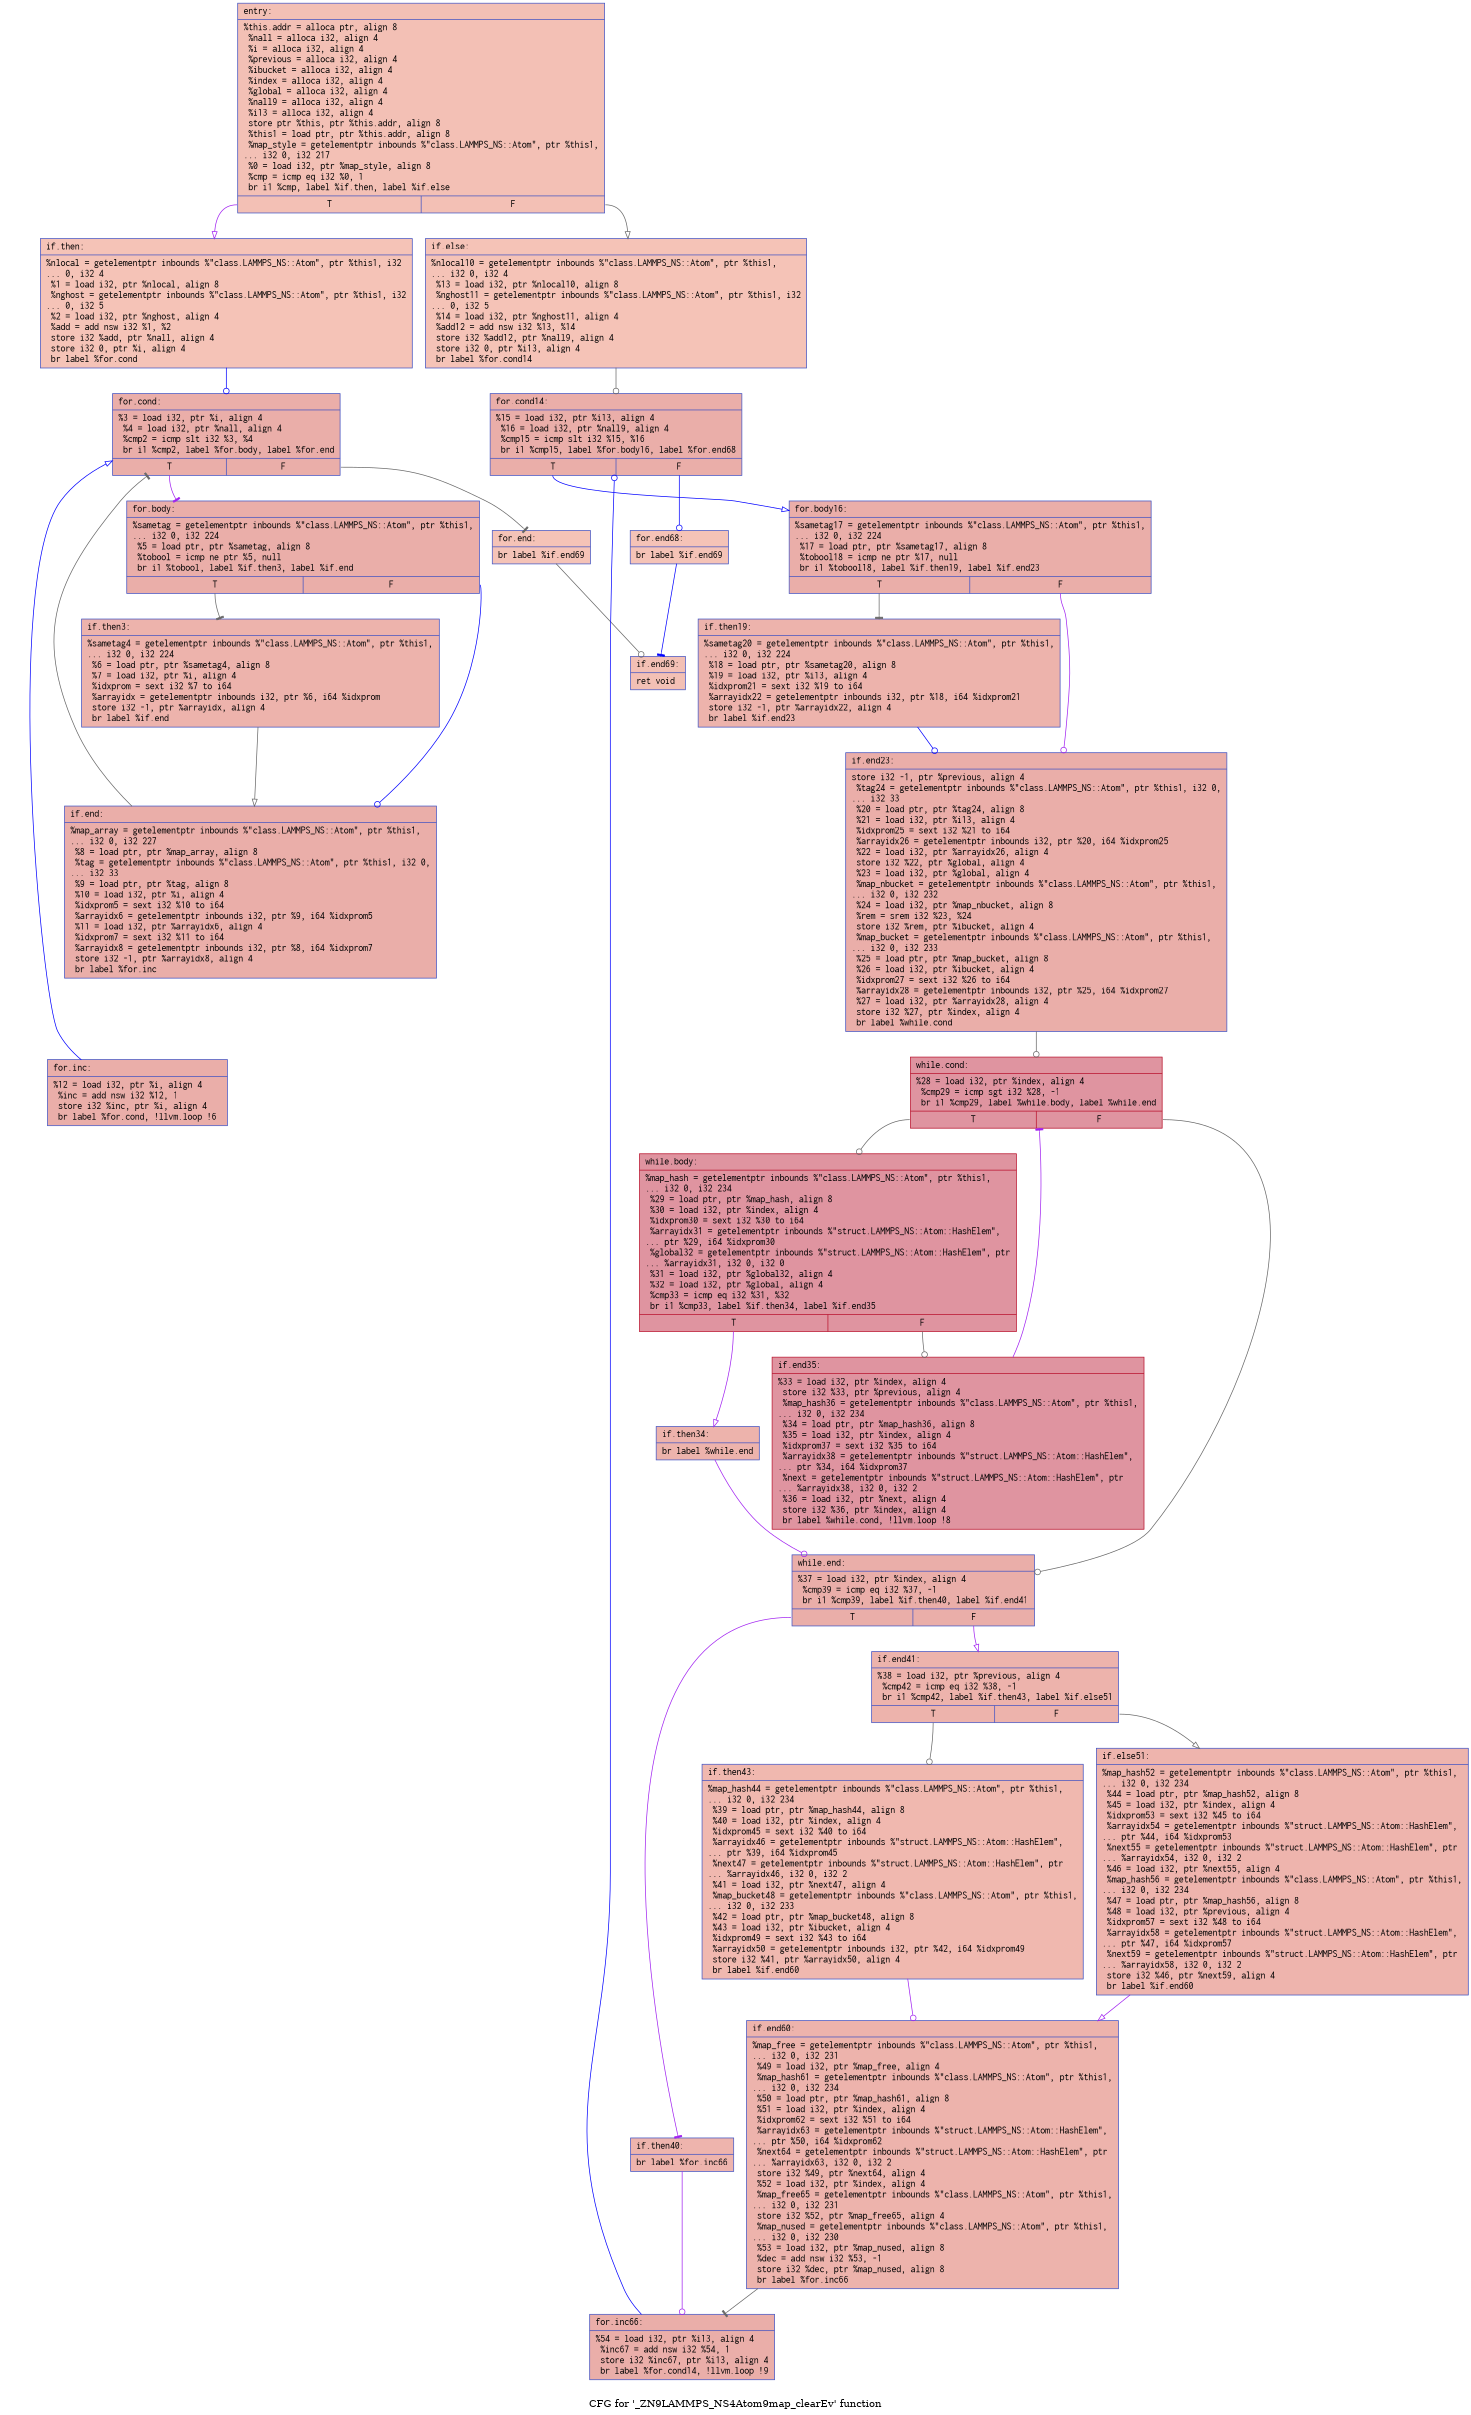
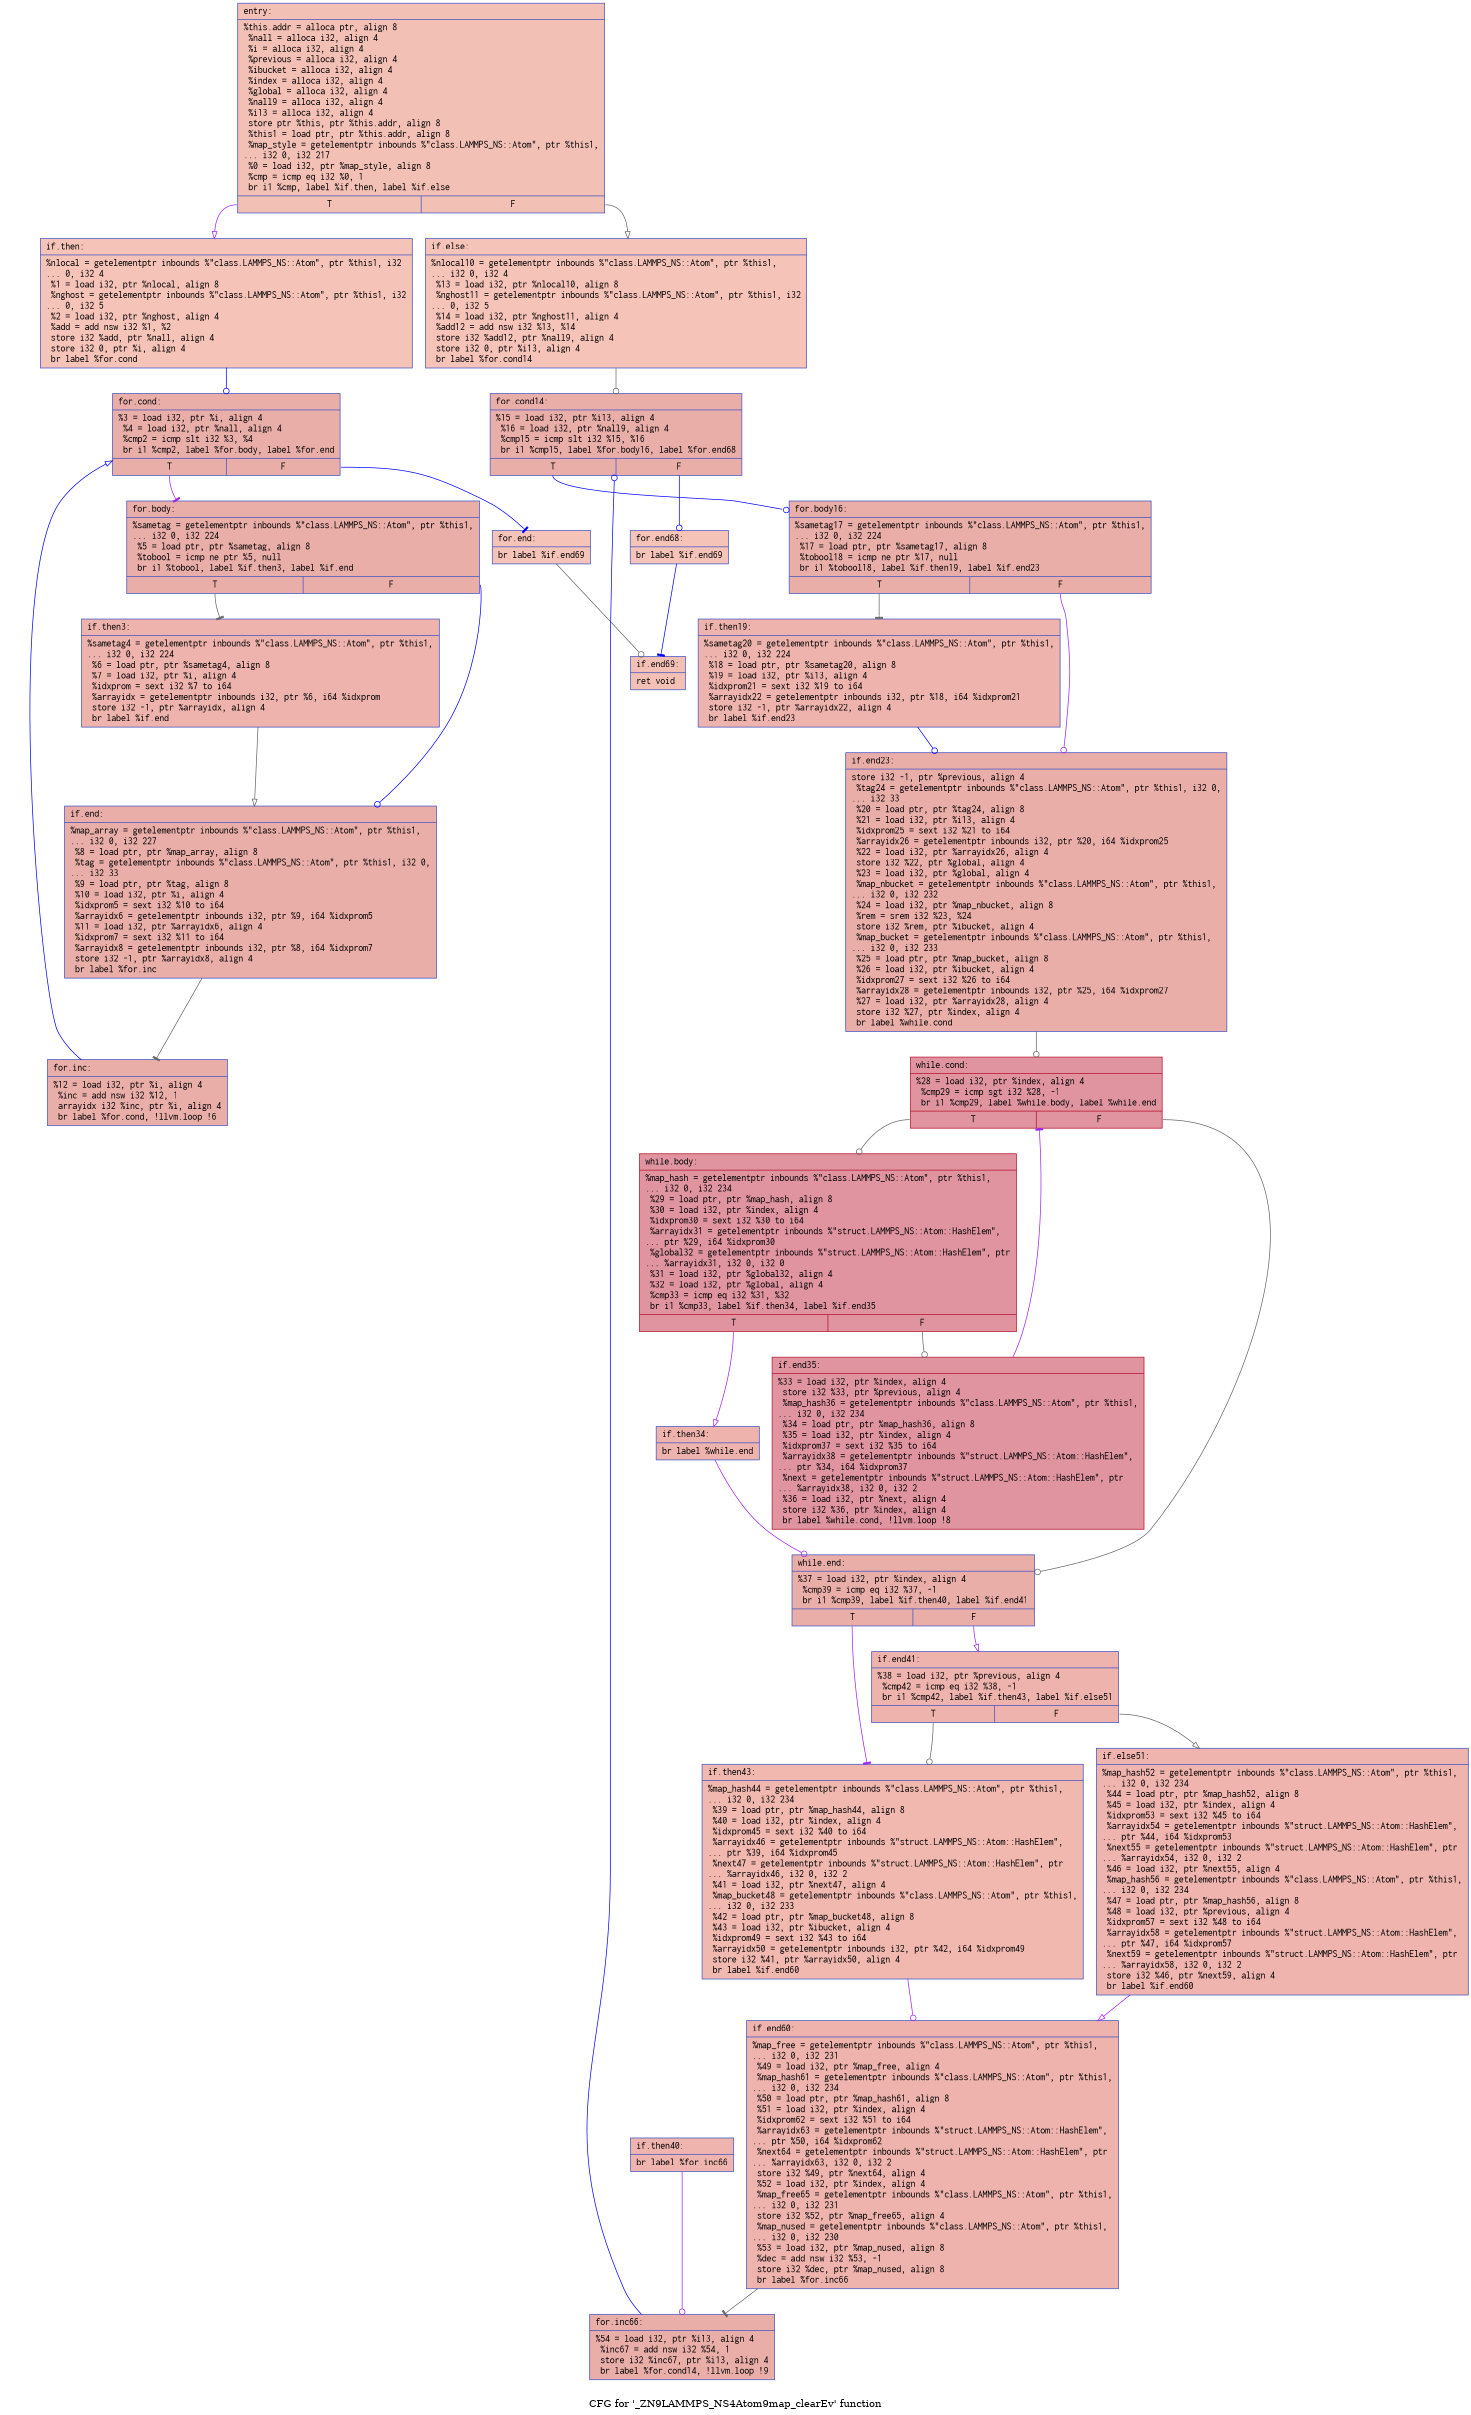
edge "for.cond:" -> "for.end:": color gray40 -> blue
edge "for.cond14:" -> "for.body16:": arrowhead onormal -> odot
edge "if.end:" -> "for.cond:": now "if.end:" -> "for.inc:"
node "for.inc:": text "store i32 %inc, ptr %i, align 4" -> "arrayidx i32 %inc, ptr %i, align 4"
edge "while.end:" -> "if.then40:": now "while.end:" -> "if.then43:"
